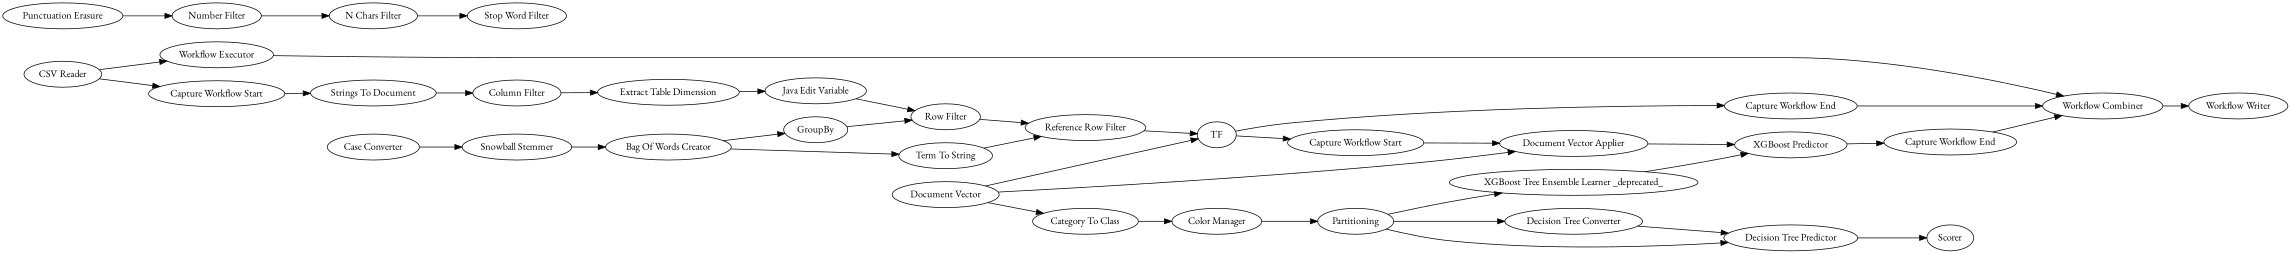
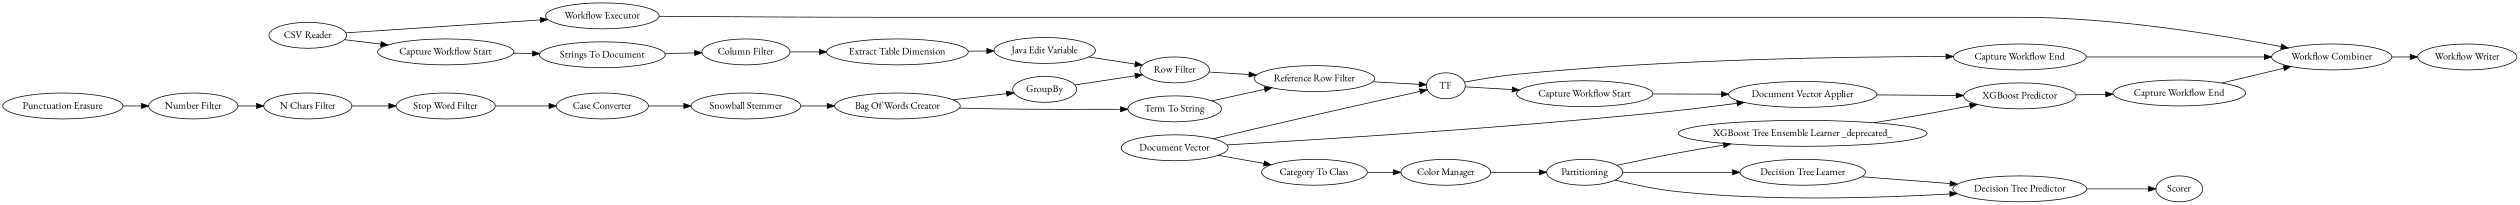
edge "Stop Word Filter" -> "Case Converter": added
node "Decision Tree Converter": label "Decision Tree Converter" -> "Decision Tree Learner"
